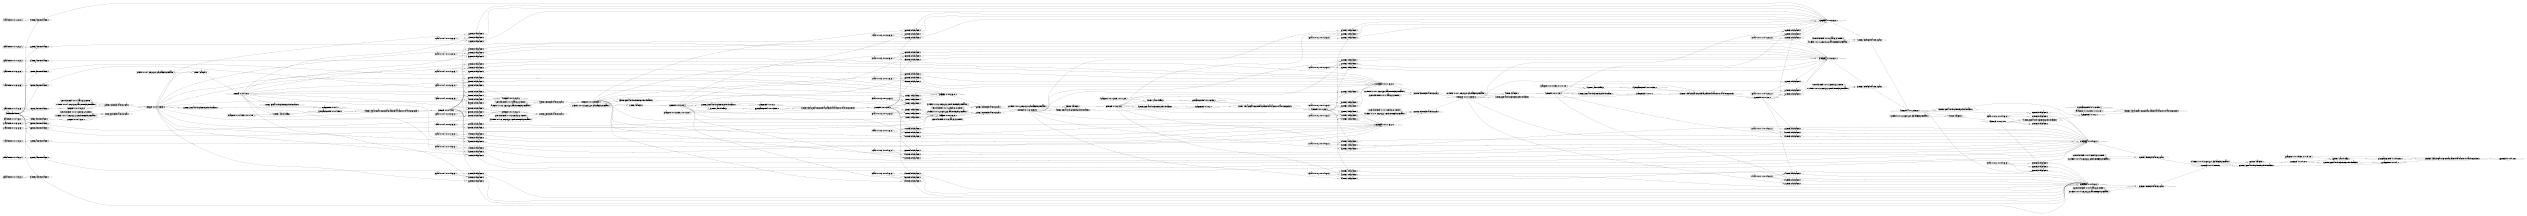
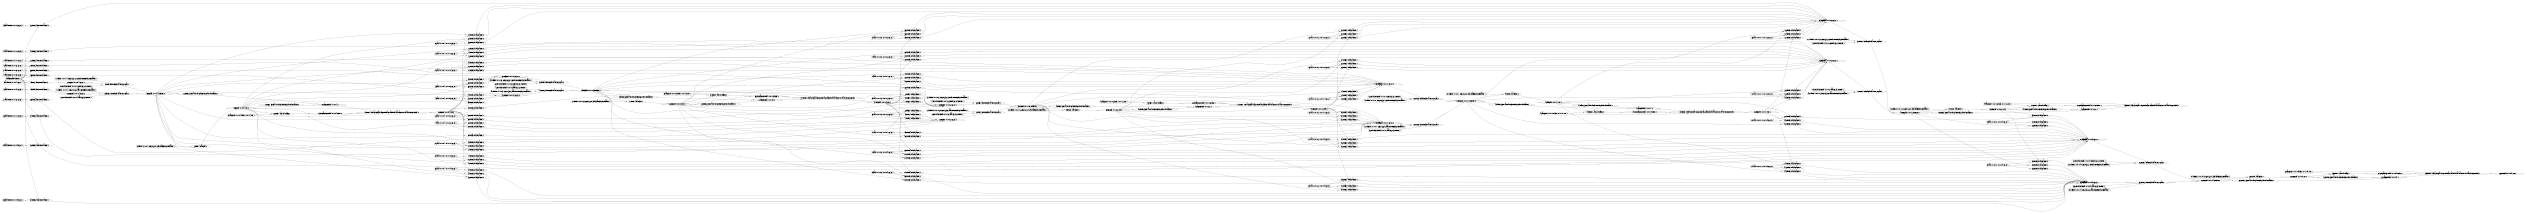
node "201:RULE 11 (password sniffing):0": added
